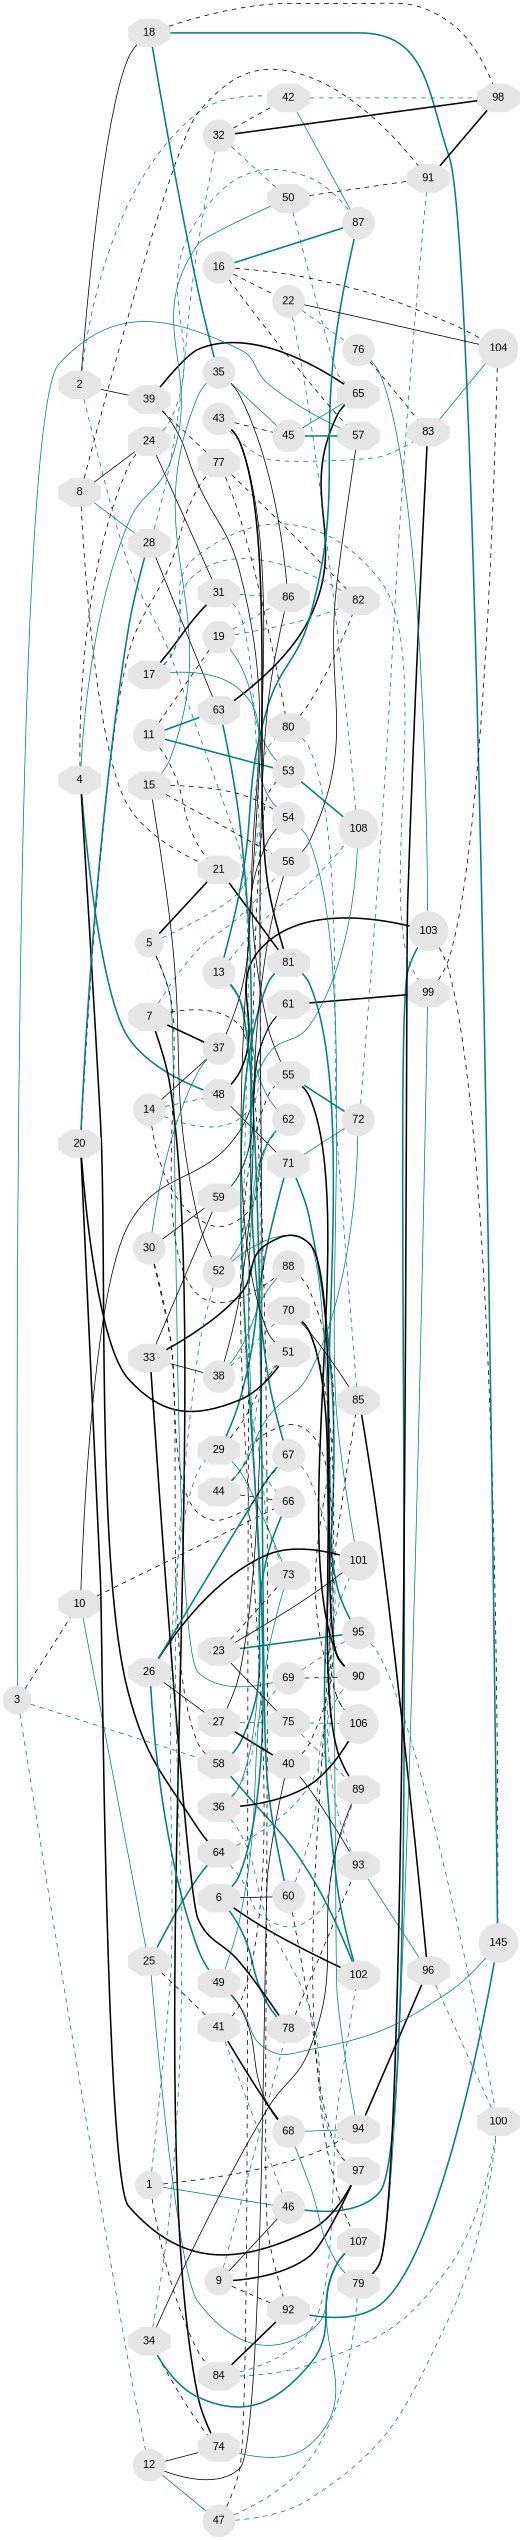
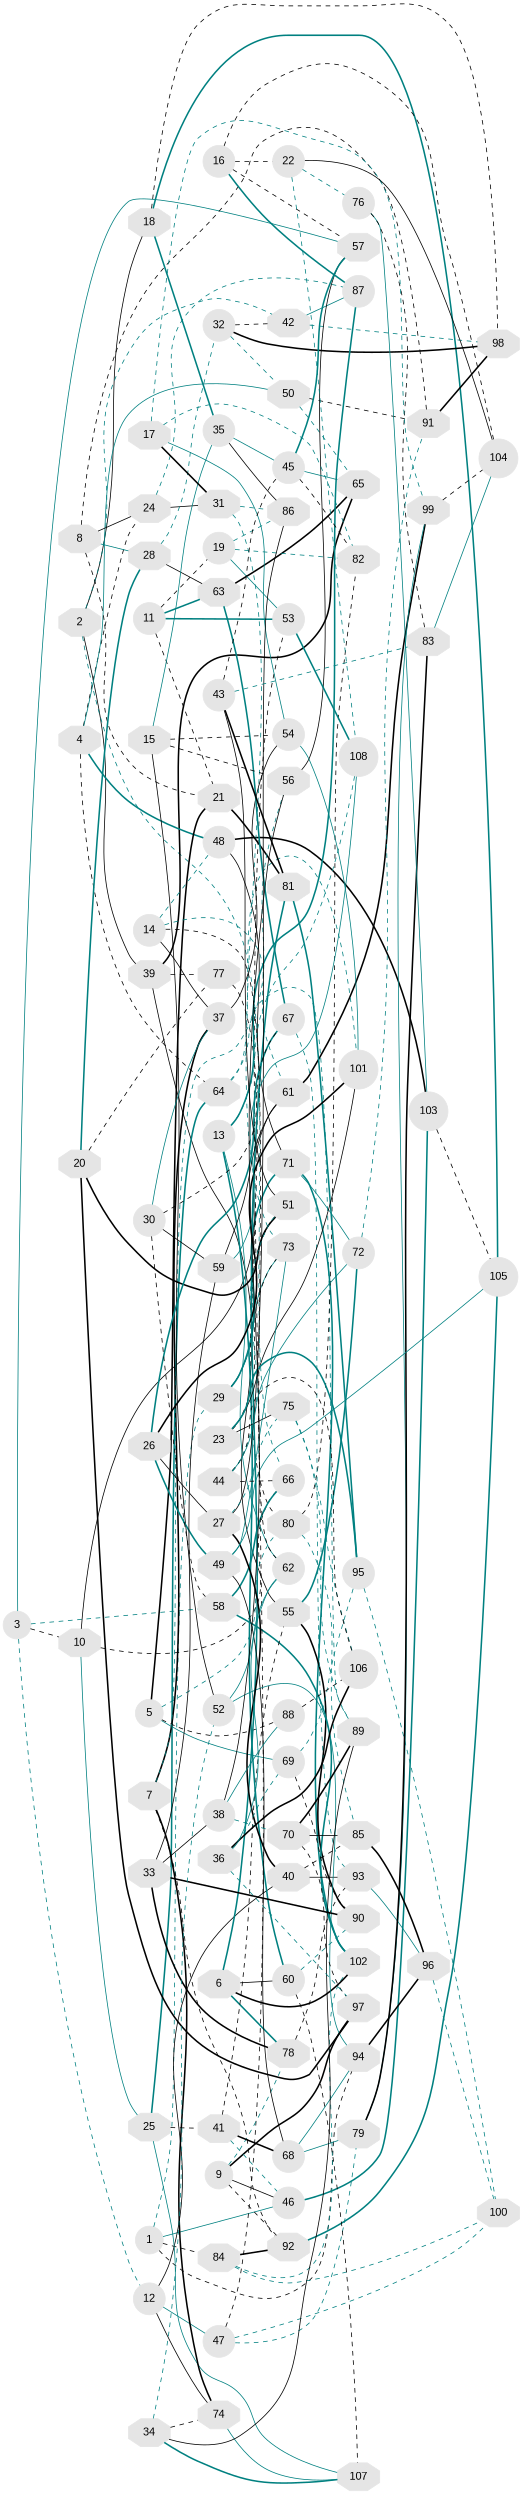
edge "77" -- "82": now "45" -- "82"
edge "4" -- "64": style bold -> dashed
node "145": label "145" -> "105"
